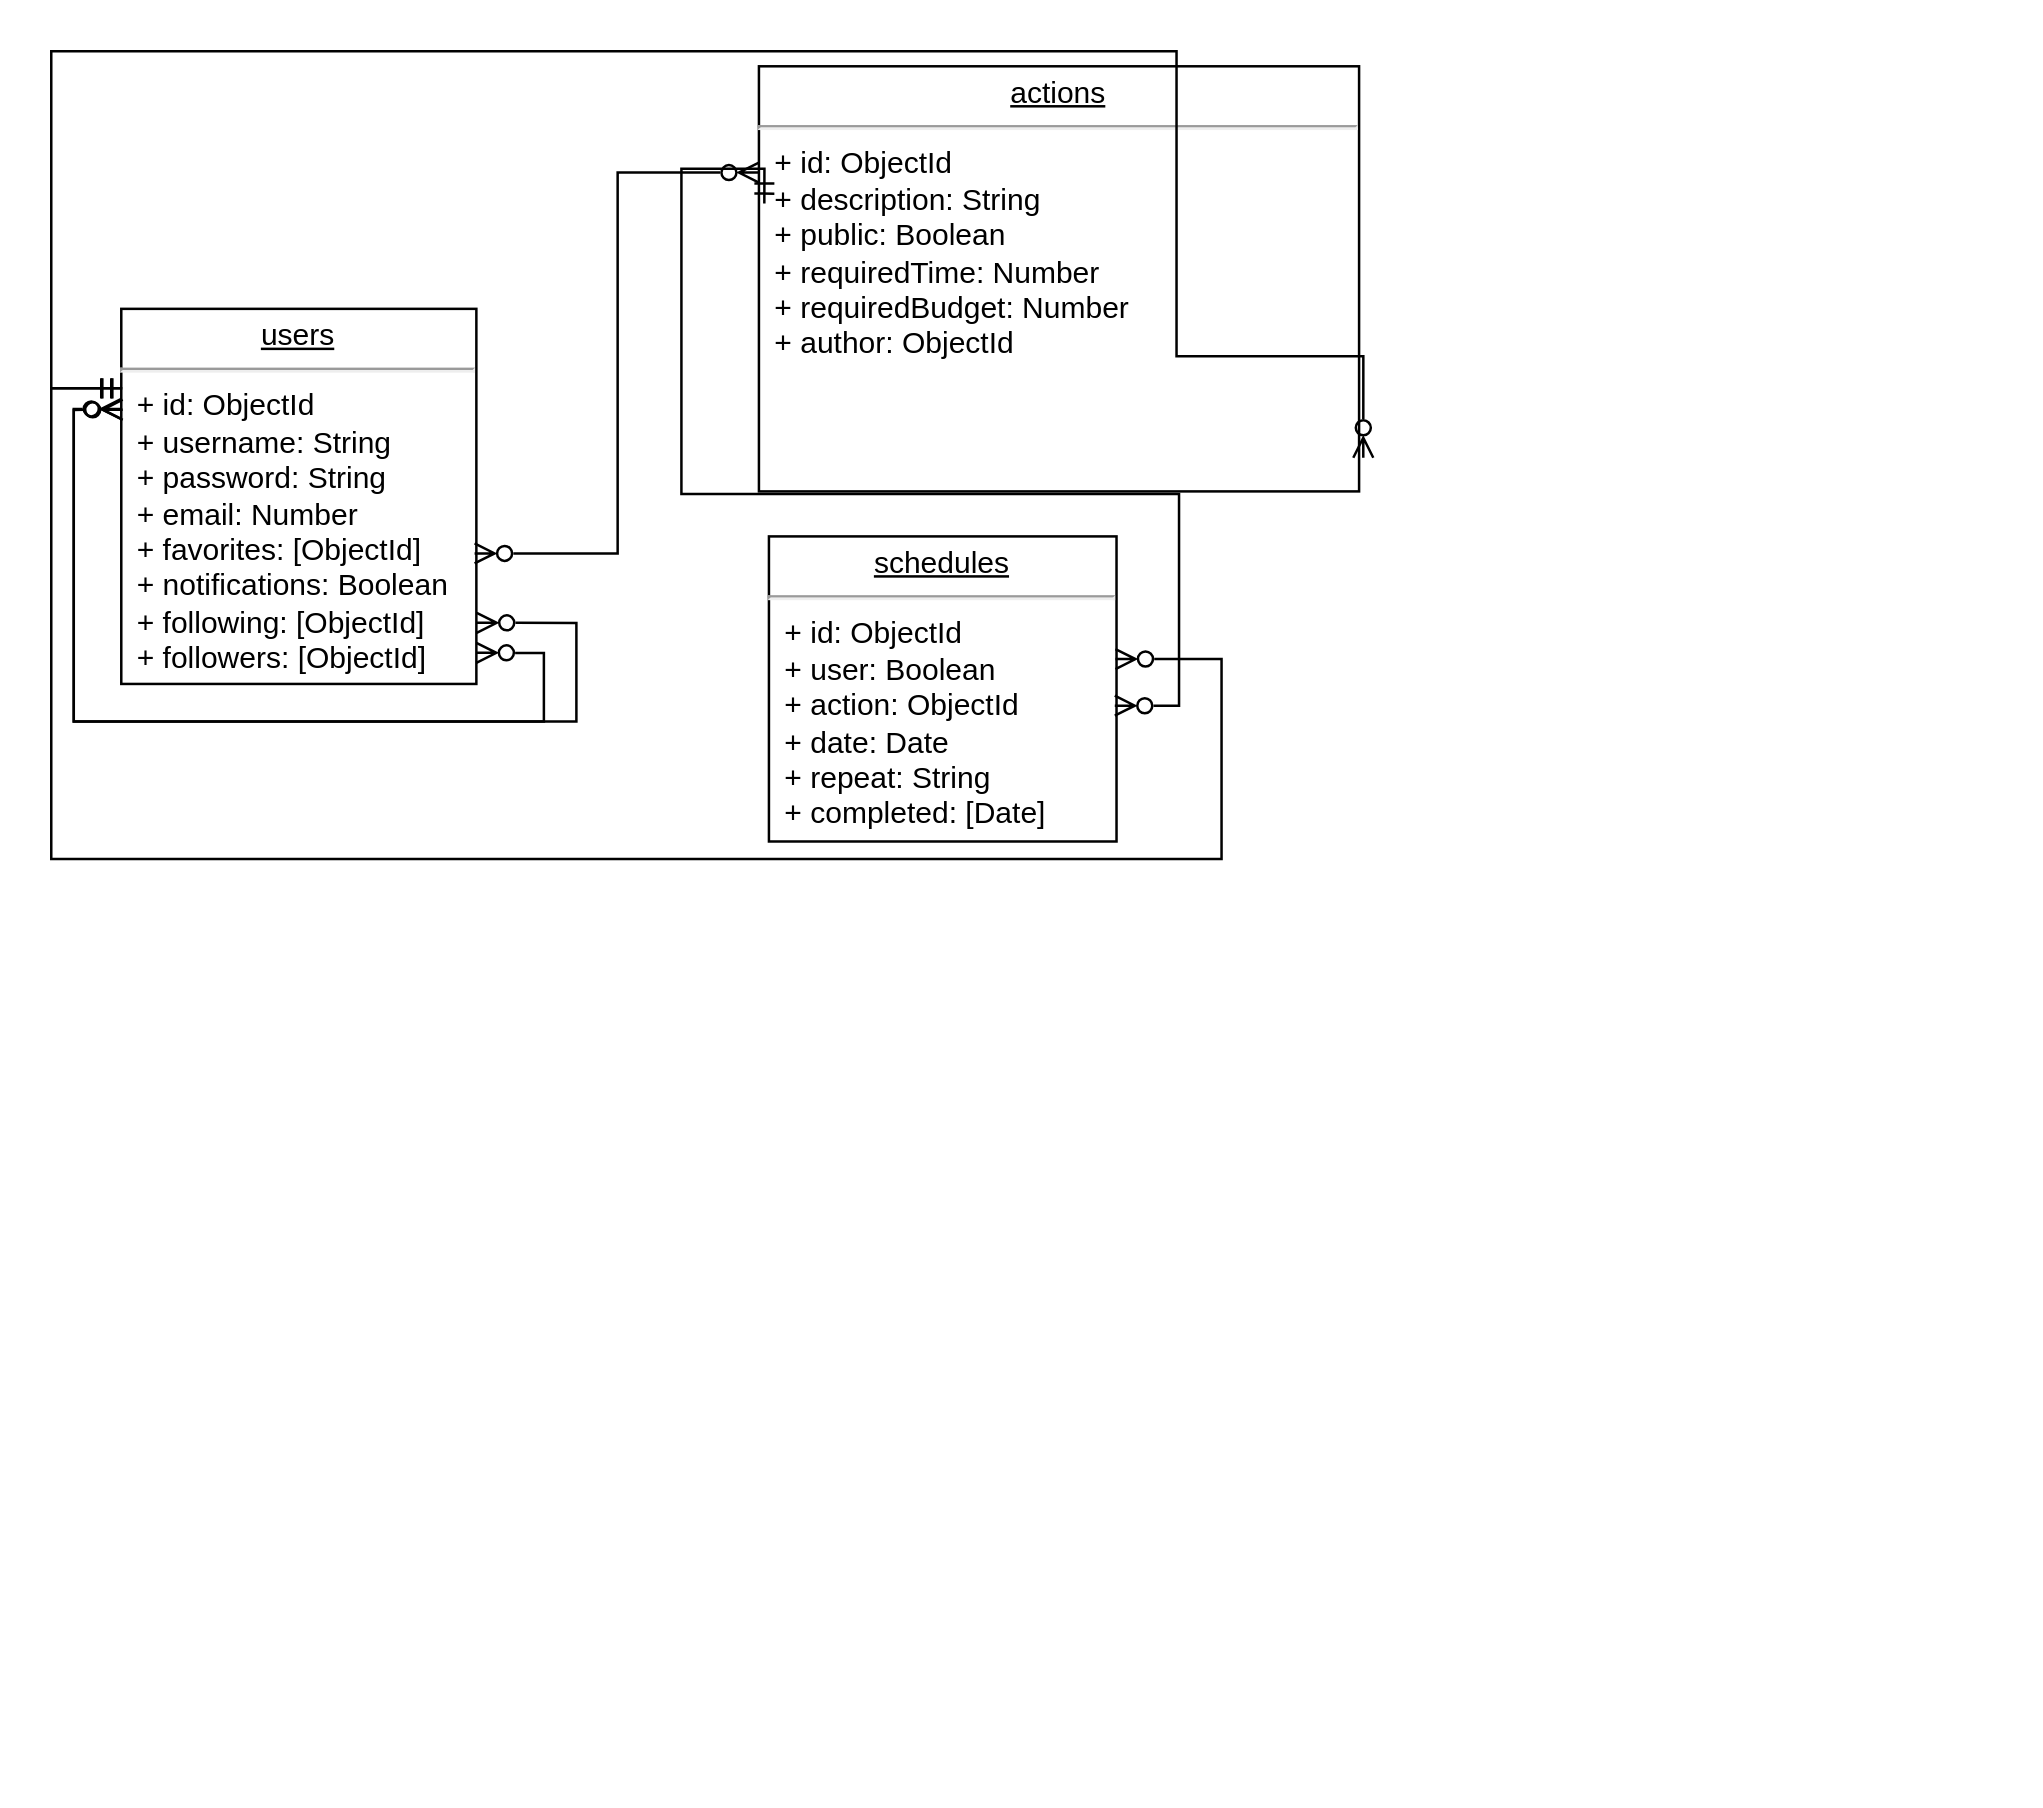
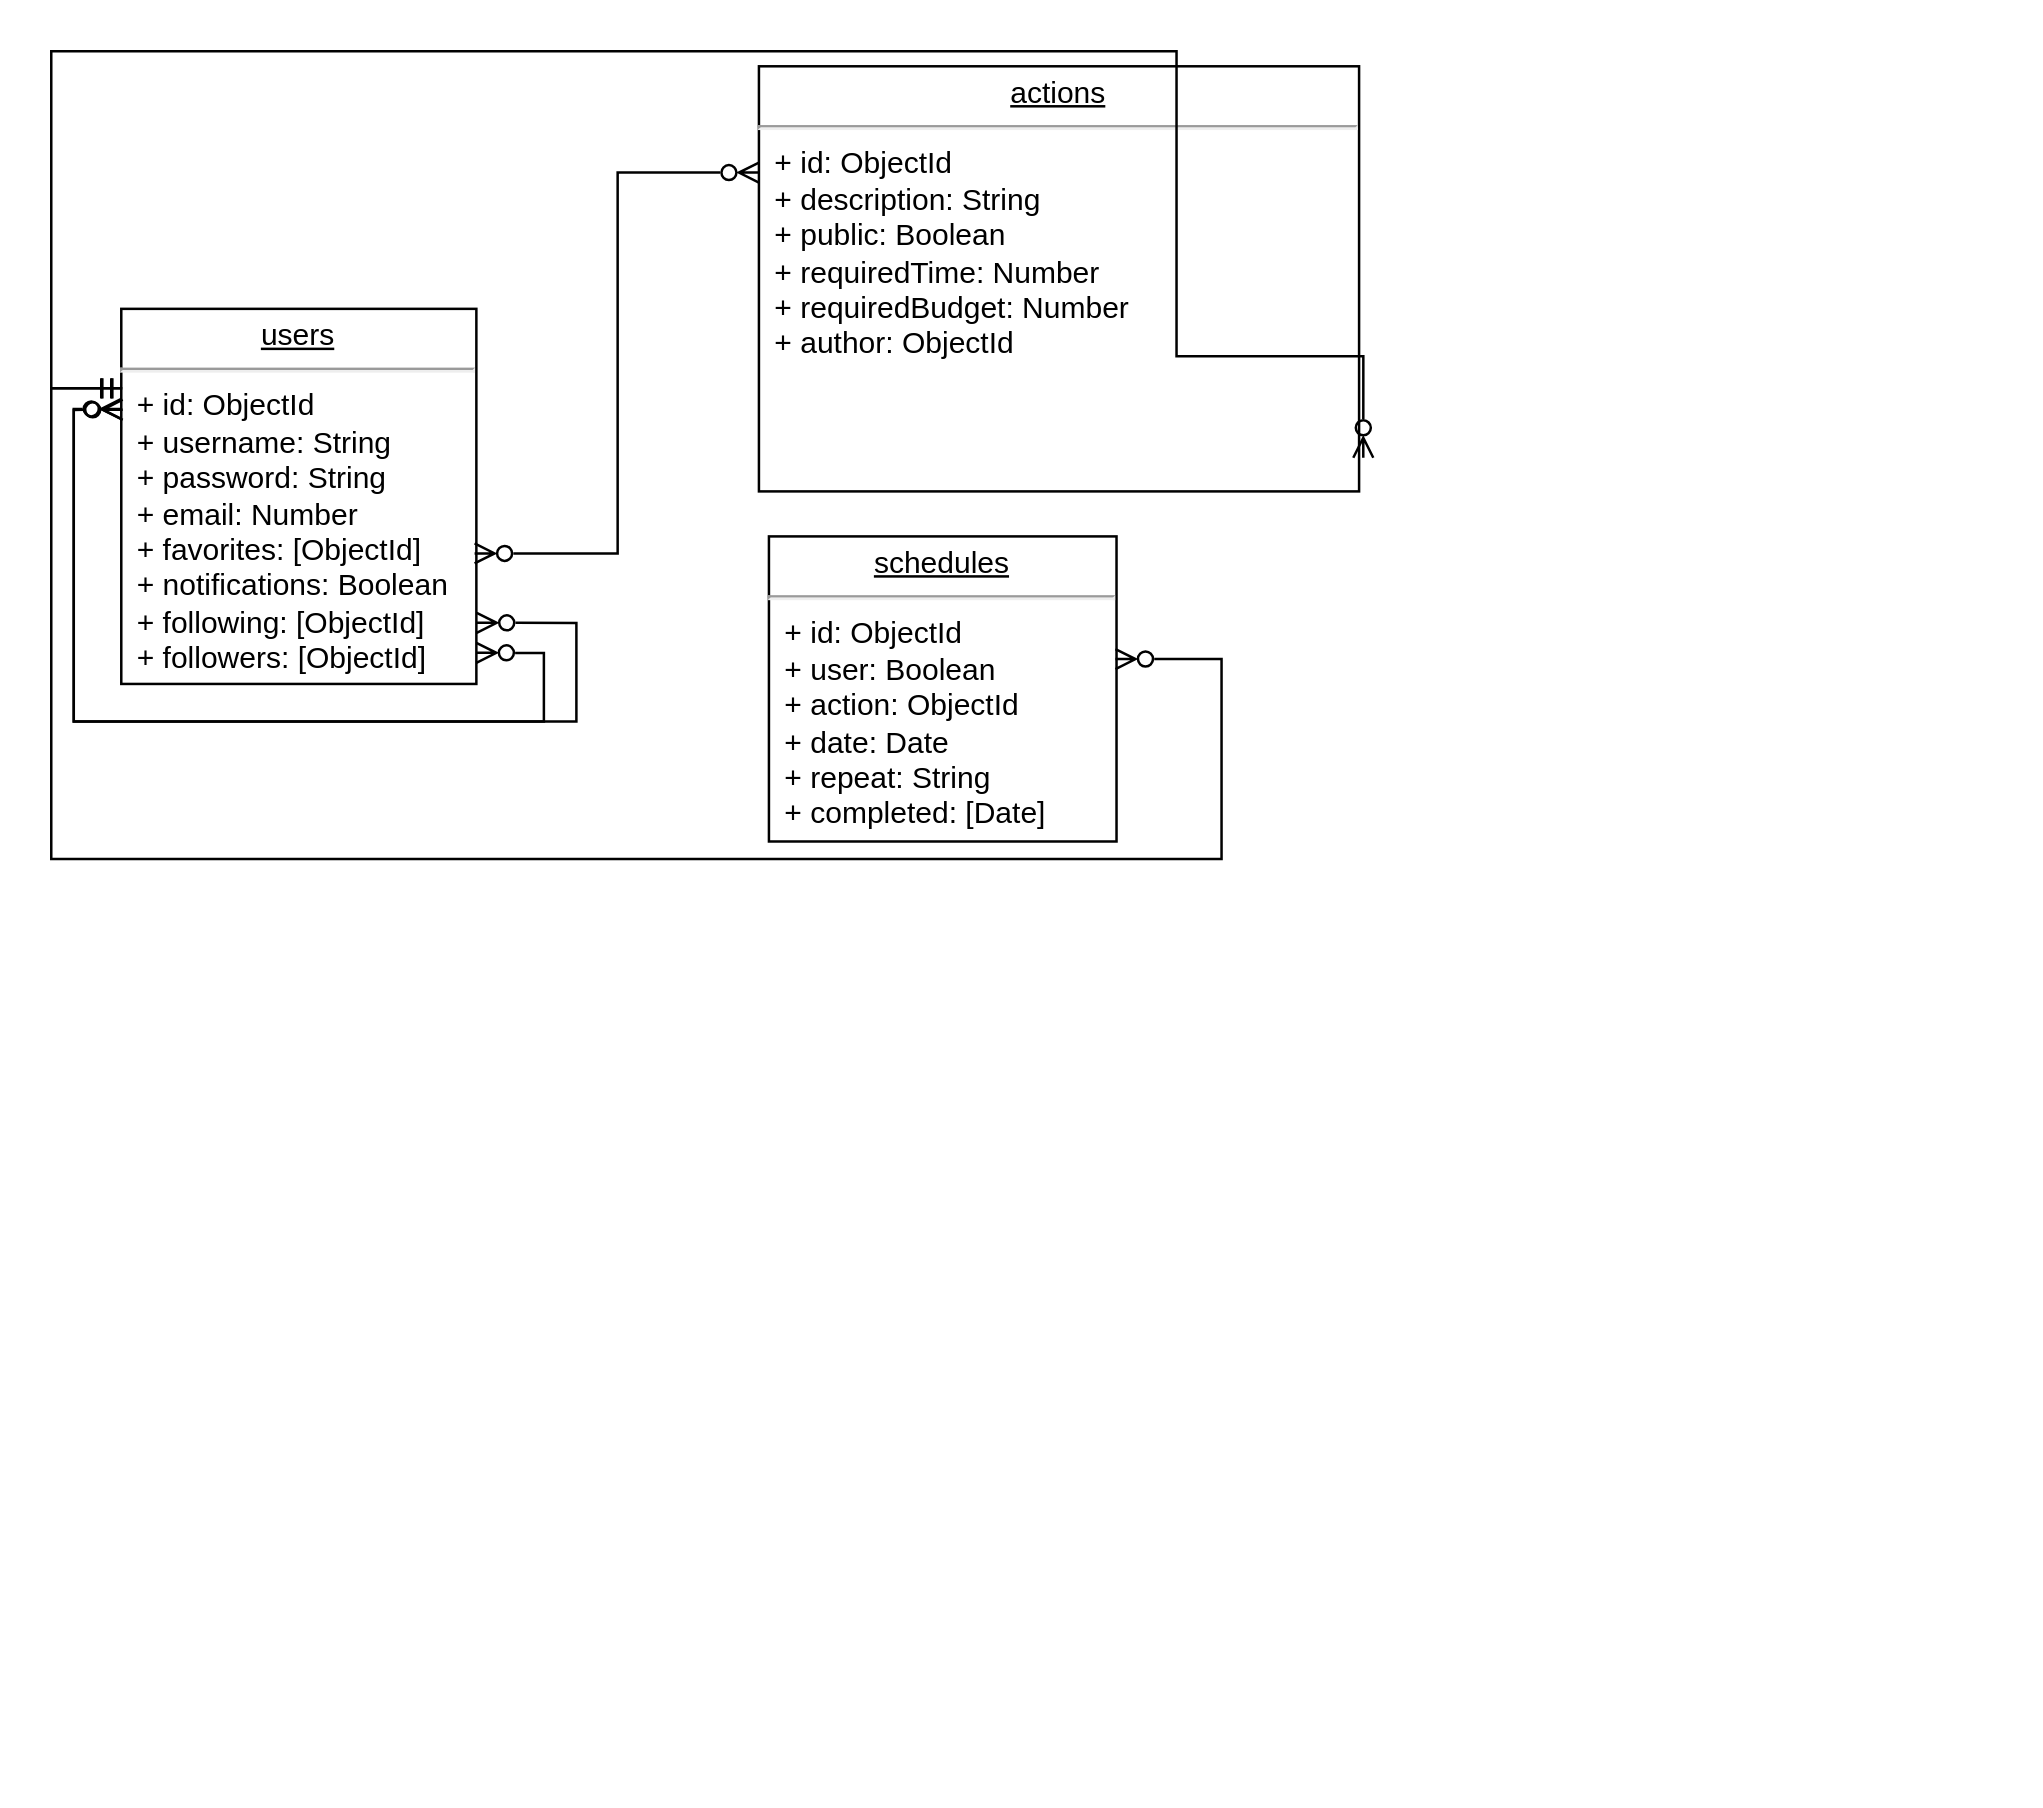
edge "actions + id: ObjectId + description: String + public: Boolean + requiredTime: Number + requiredBudget: Number + author: ObjectId" -- "schedules + id: ObjectId + user: Boolean + action: ObjectId + date: Date + repeat: String + completed: [Date]": removed
